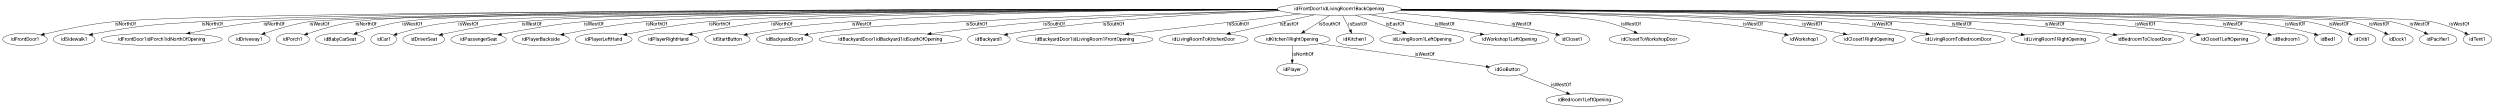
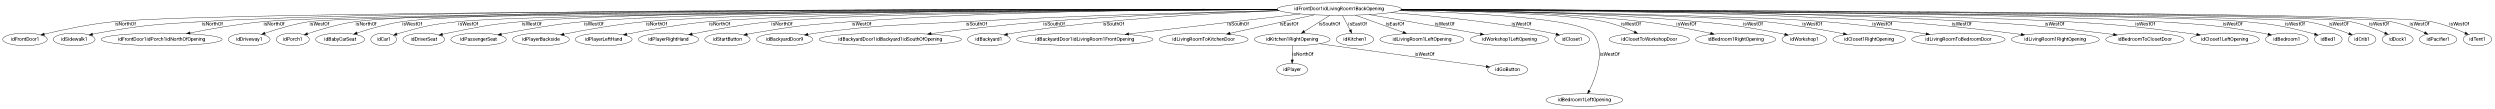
node "idBedroom1RightOpening": added
edge "idGoButton" -> "idBedroom1LeftOpening": now "idFrontDoor1idLivingRoom1BackOpening" -> "idBedroom1LeftOpening"
